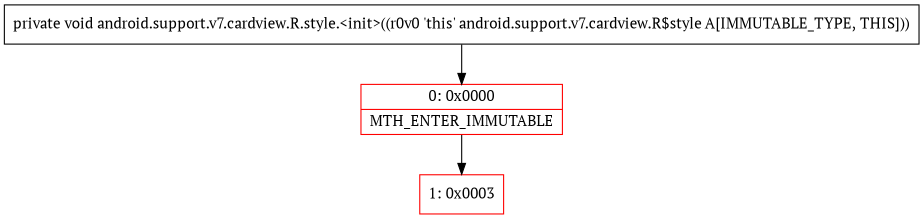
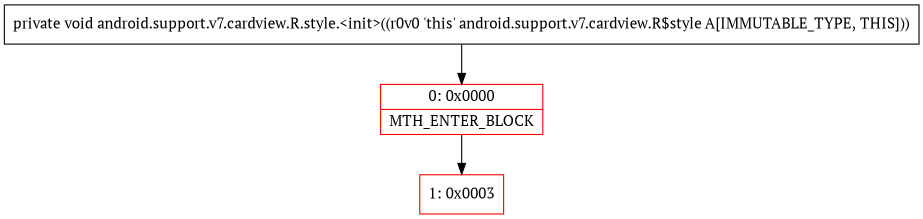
node "0: 0x0000": text "MTH_ENTER_IMMUTABLE" -> "MTH_ENTER_BLOCK"
